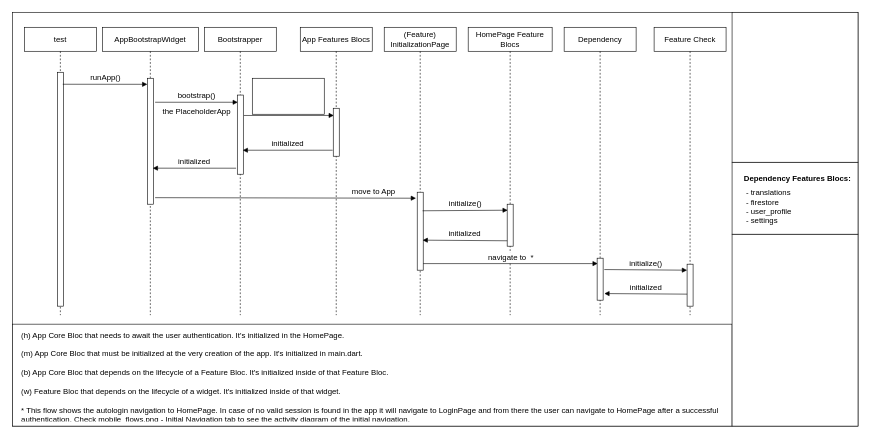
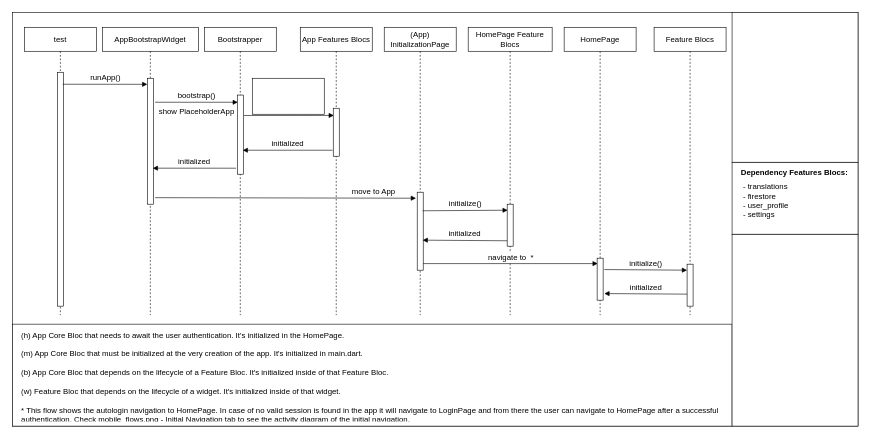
node "(Feature) InitializationPage": label "(Feature) InitializationPage" -> "(App) InitializationPage"
node "Dependency": label "Dependency" -> "HomePage"
node "Feature Check": label "Feature Check" -> "Feature Blocs"
node "the PlaceholderApp": label "the PlaceholderApp" -> "show PlaceholderApp"
node "Dependency Features Blocs: - translations - firestore - user_profile - settings": moved (798, 201) -> (795, 195)
